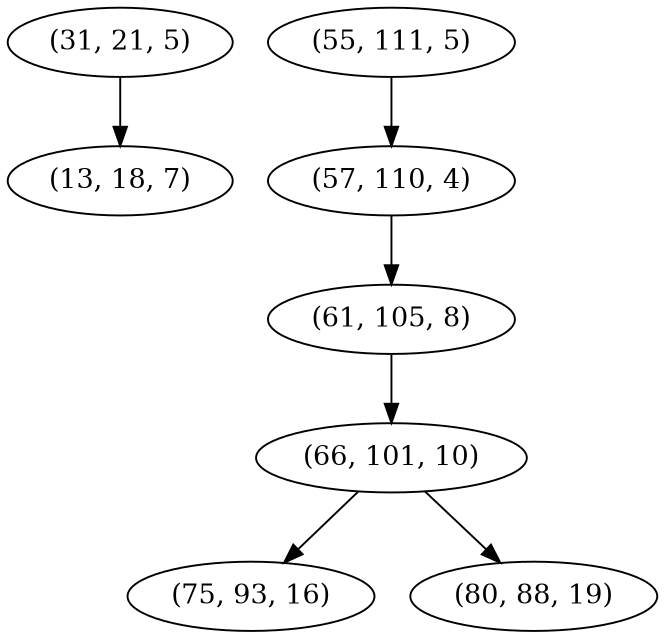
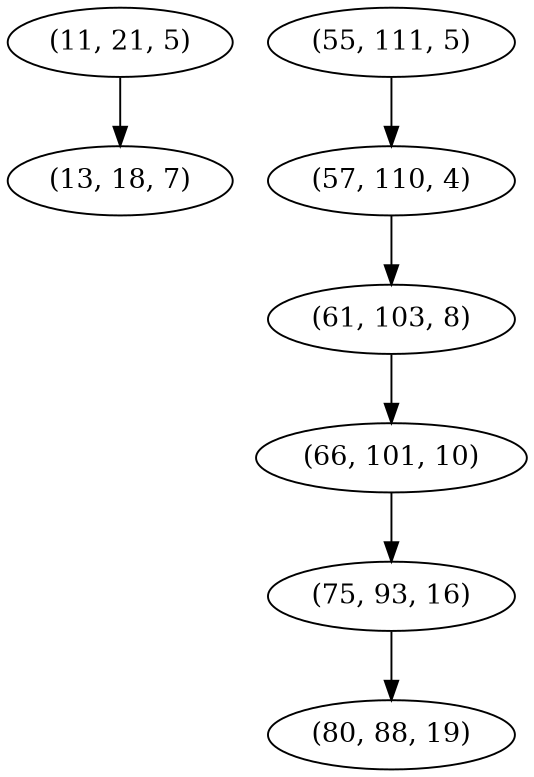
node "(31, 21, 5)": label "(31, 21, 5)" -> "(11, 21, 5)"
node "(61, 105, 8)": label "(61, 105, 8)" -> "(61, 103, 8)"
edge "(66, 101, 10)" -> "(80, 88, 19)": now "(75, 93, 16)" -> "(80, 88, 19)"
